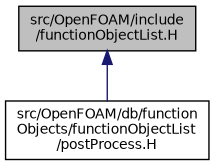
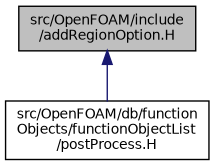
node "src/OpenFOAM/include /functionObjectList.H": label "src/OpenFOAM/include /functionObjectList.H" -> "src/OpenFOAM/include /addRegionOption.H"
